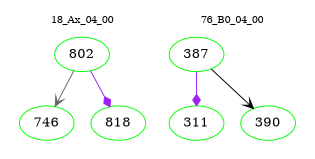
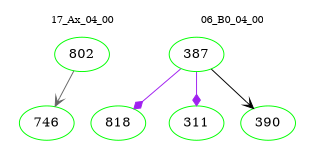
cluster "18_Ax_04_00": label "18_Ax_04_00" -> "17_Ax_04_00"
cluster "76_B0_04_00": label "76_B0_04_00" -> "06_B0_04_00"
edge "802" -> "818": now "387" -> "818"
